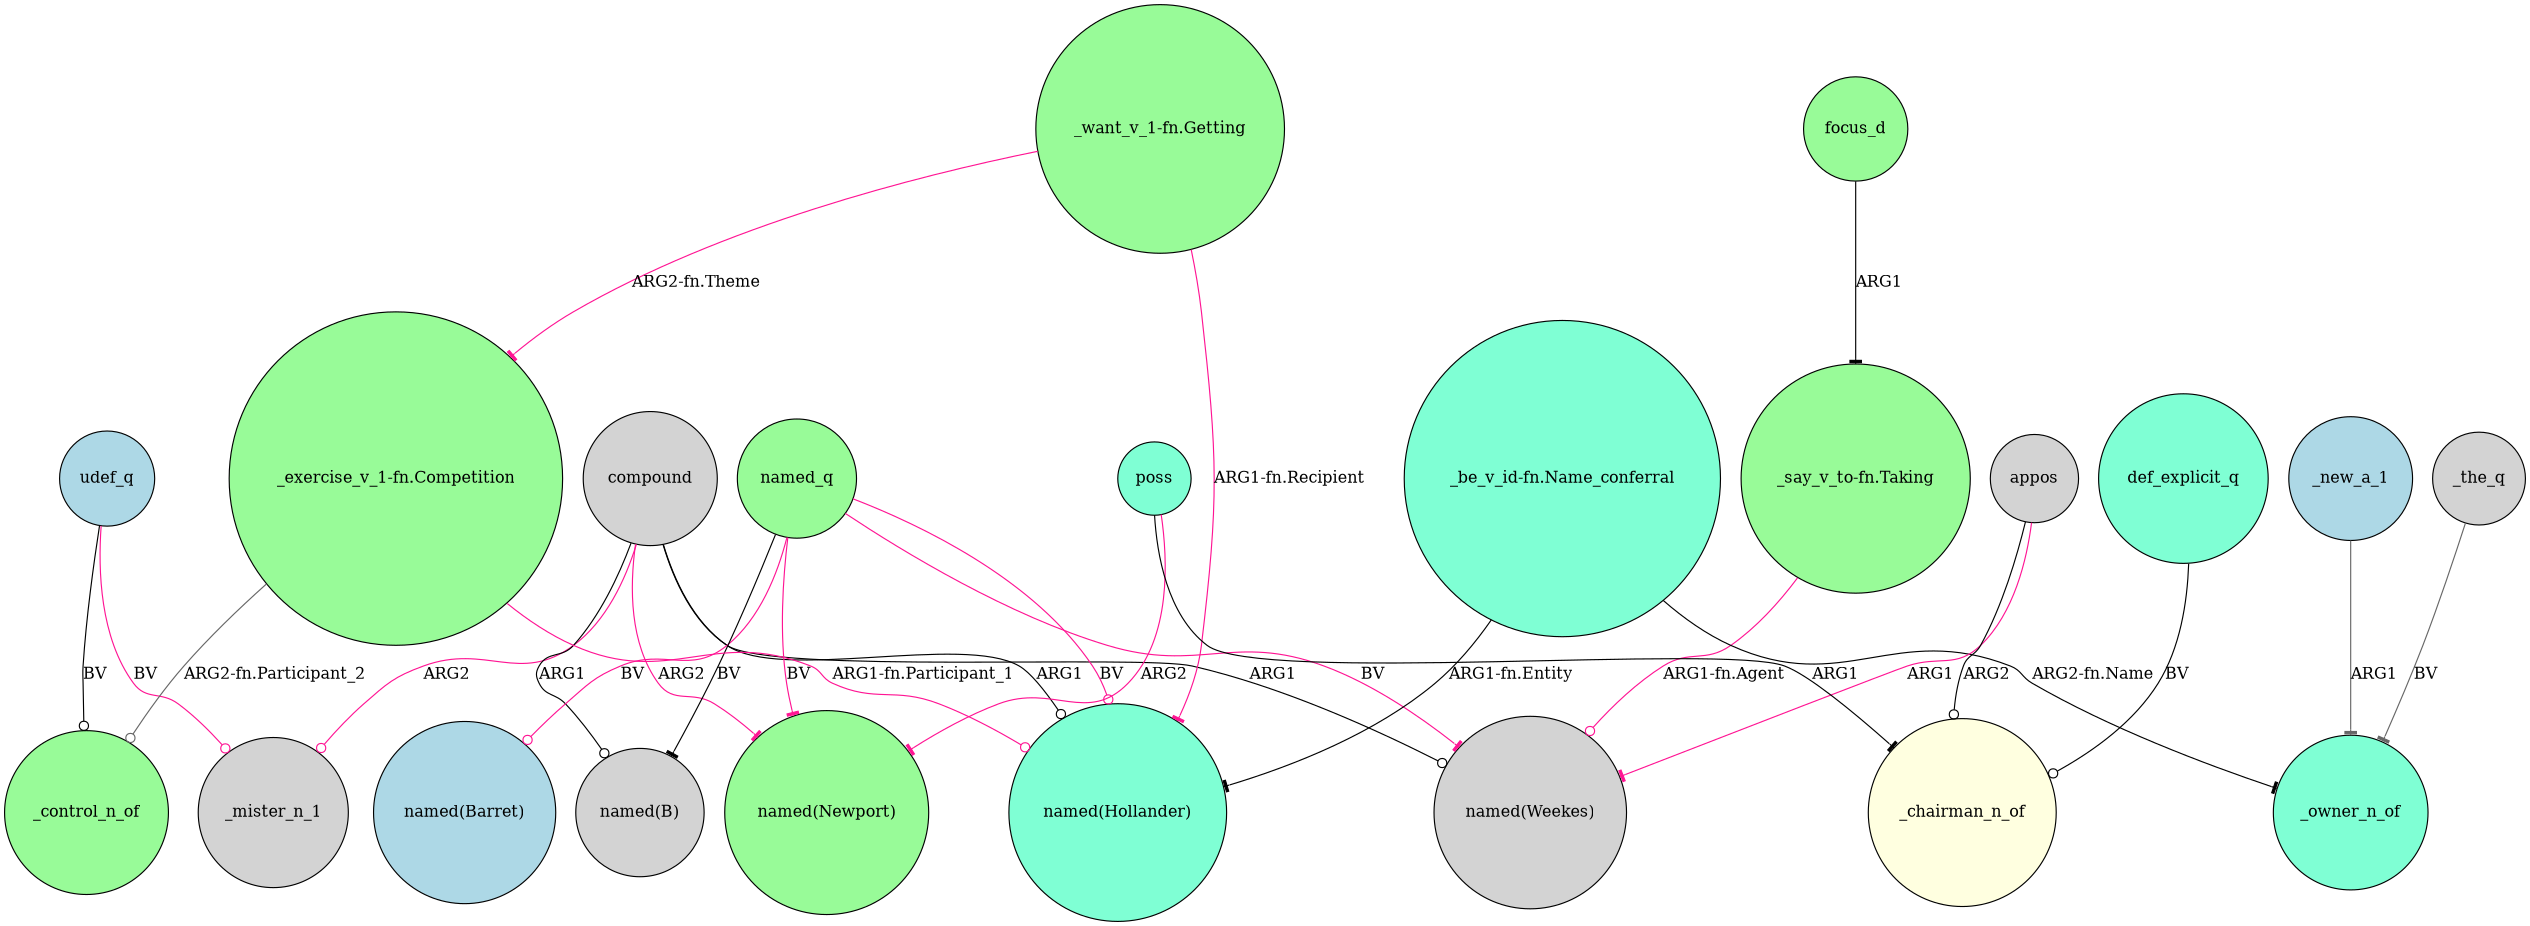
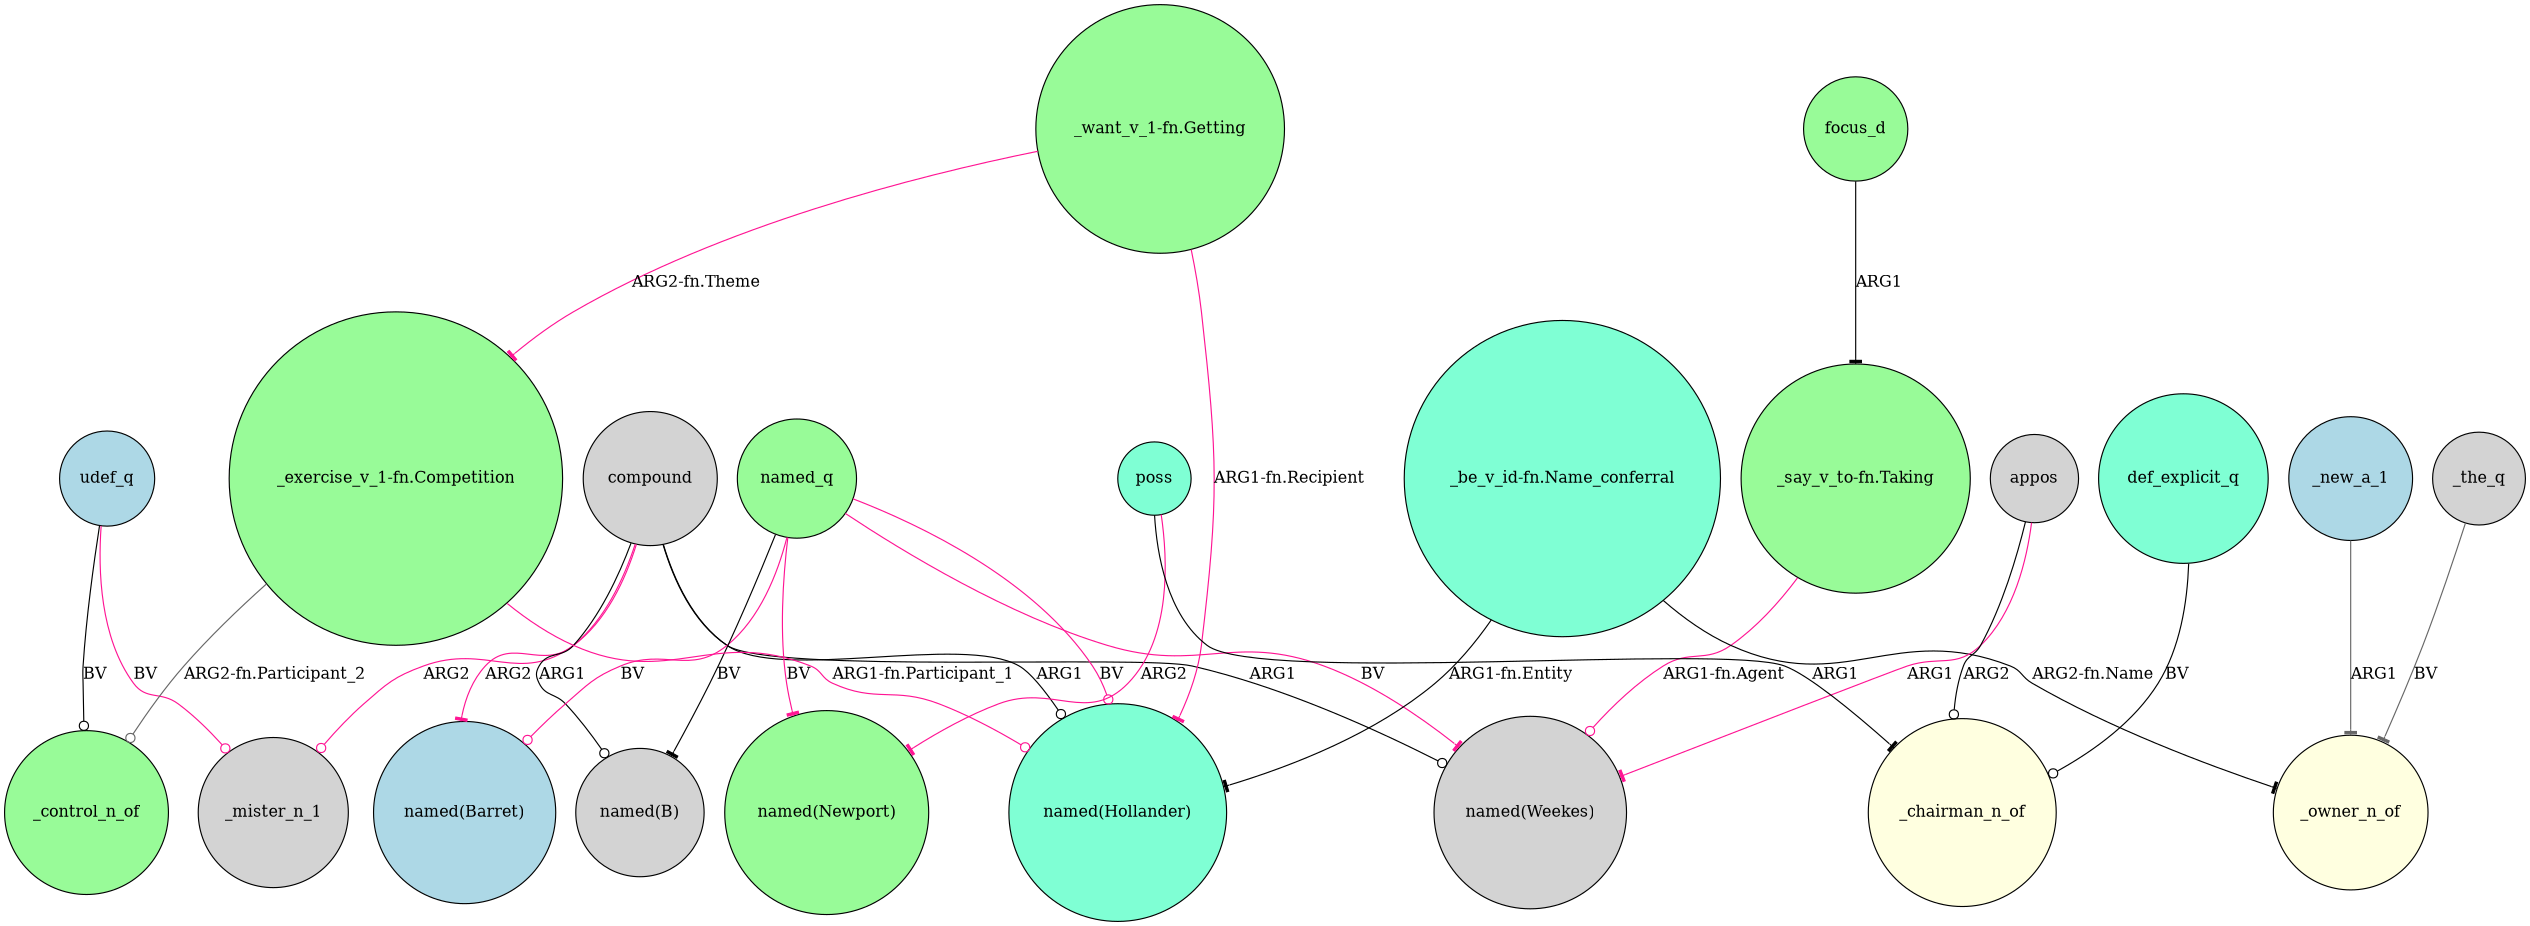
edge "compound" -> "named(Newport)": now "compound" -> "named(Barret)"
node "_owner_n_of": fillcolor aquamarine -> lightyellow
